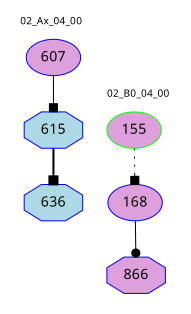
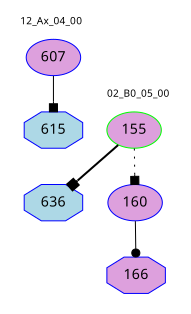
cluster "02_Ax_04_00": label "02_Ax_04_00" -> "12_Ax_04_00"
cluster "02_B0_04_00": label "02_B0_04_00" -> "02_B0_05_00"
edge "615" -> "636": now "155" -> "636"
node "168": label "168" -> "160"
node "866": label "866" -> "166"
